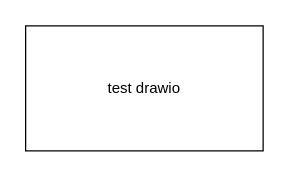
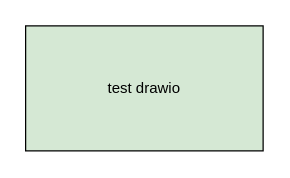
node "test drawio": fillcolor #ffffff -> #d5e8d4
